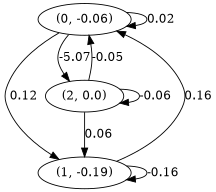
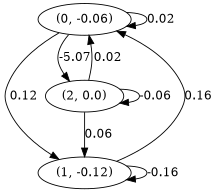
edge "(2, 0.0)" -> "(0, -0.06)": label "-0.05" -> "0.02"
node "(1, -0.19)": label "(1, -0.19)" -> "(1, -0.12)"
